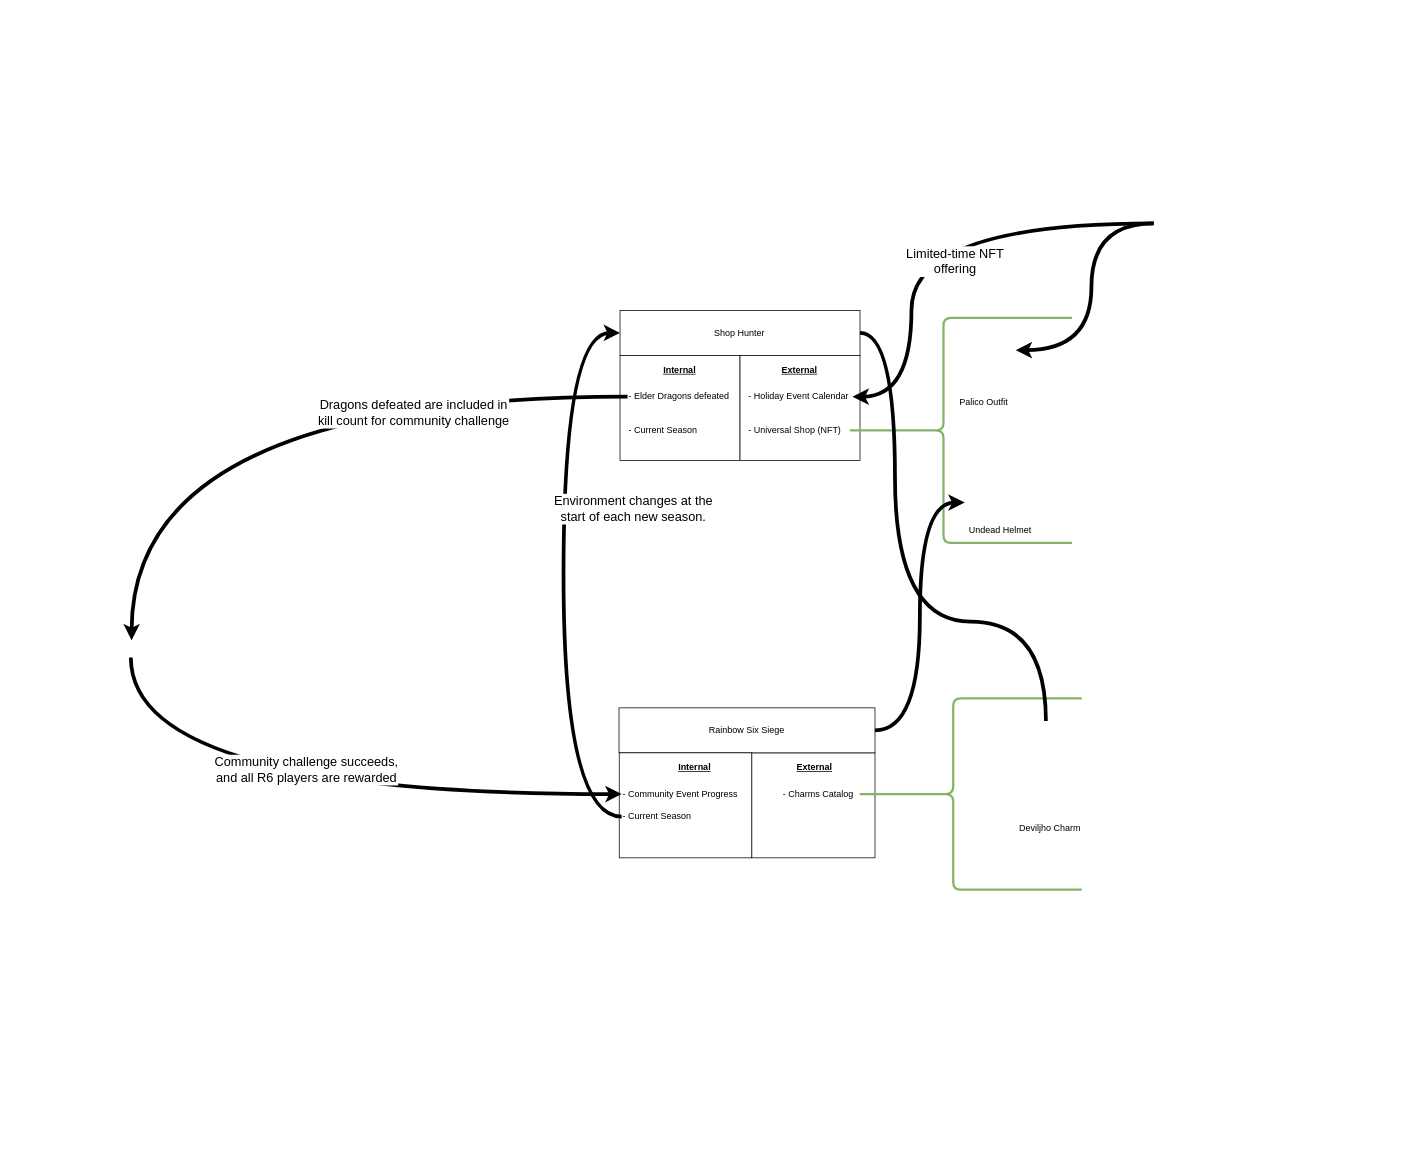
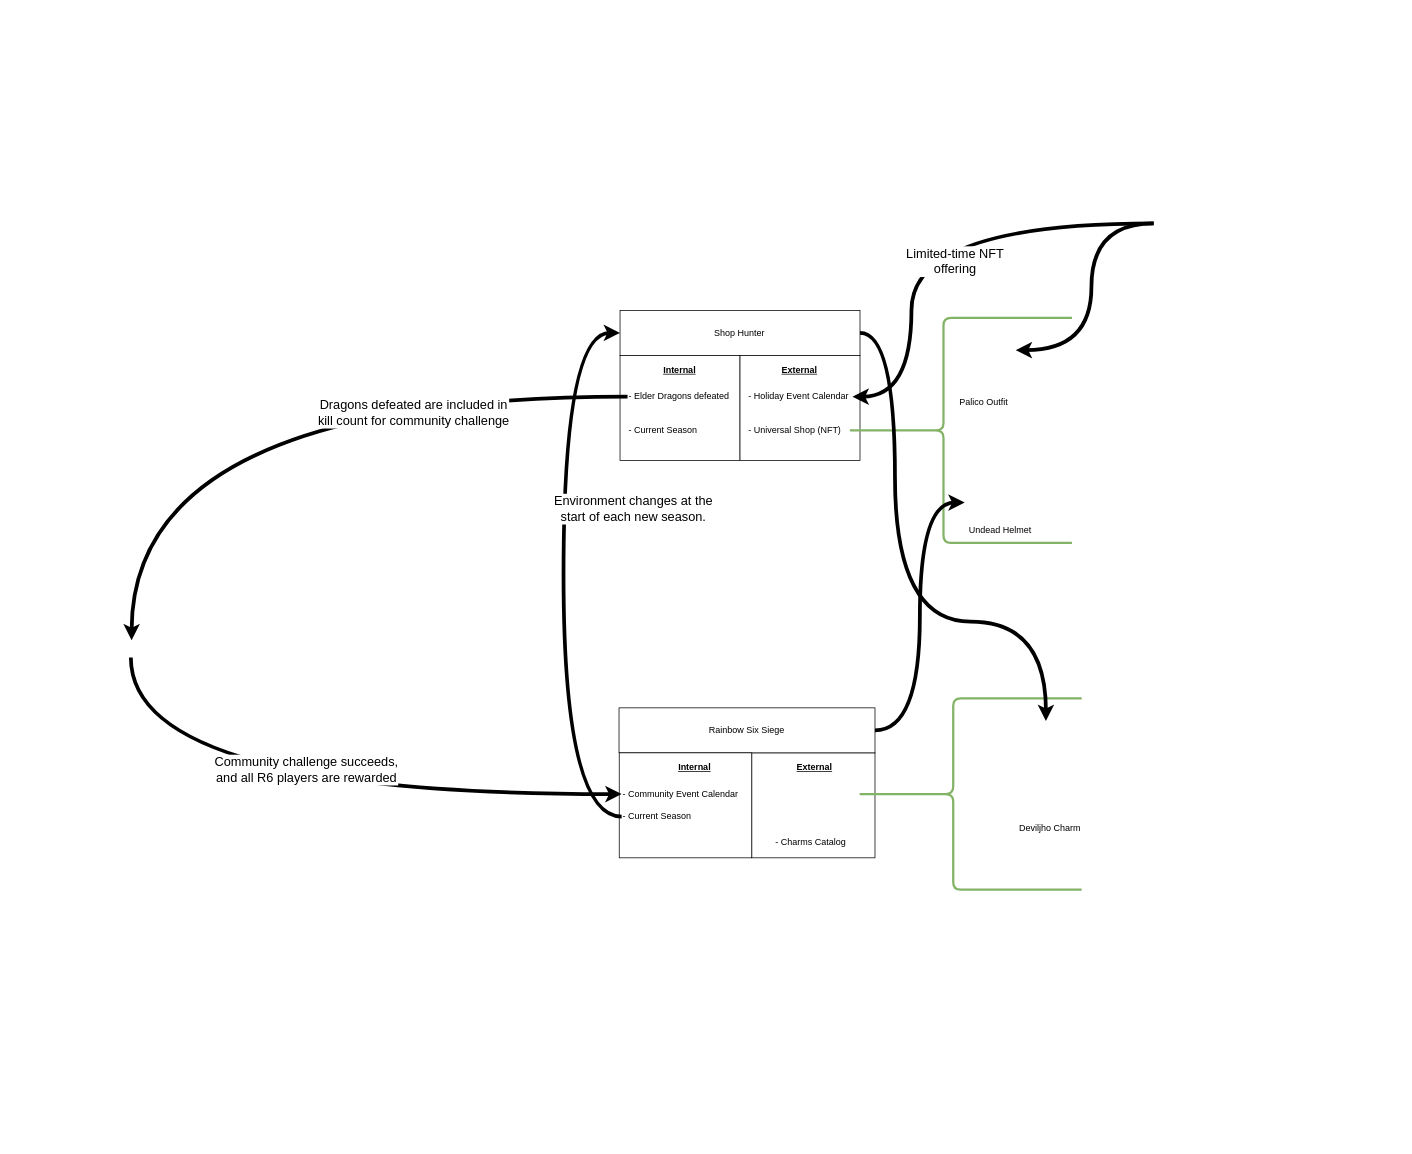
edge "Shop Hunter" -- "Deviljho Charm": arrowhead none -> classic
node "- Community Event Progress": label "- Community Event Progress" -> "- Community Event Calendar"
node "- Charms Catalog": moved (819, 794) -> (812, 843)
